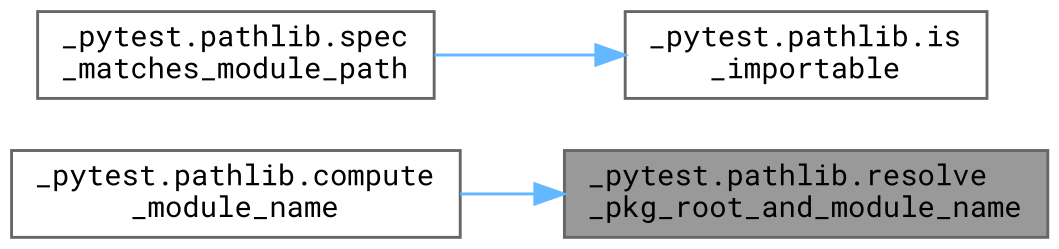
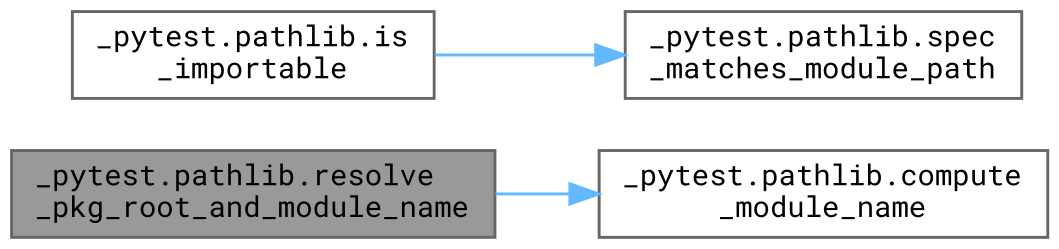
edge "_pytest.pathlib.spec _matches_module_path" -> "_pytest.pathlib.is _importable": reversed
edge "_pytest.pathlib.compute _module_name" -> "_pytest.pathlib.resolve _pkg_root_and_module_name": reversed
